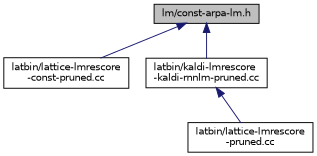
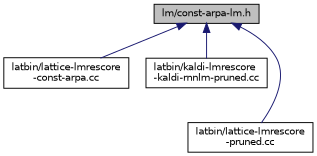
node "latbin/lattice-lmrescore -const-pruned.cc": label "latbin/lattice-lmrescore -const-pruned.cc" -> "latbin/lattice-lmrescore -const-arpa.cc"
edge "latbin/lattice-lmrescore -pruned.cc" -> "latbin/kaldi-lmrescore -kaldi-rnnlm-pruned.cc": now "latbin/lattice-lmrescore -pruned.cc" -> "lm/const-arpa-lm.h"
